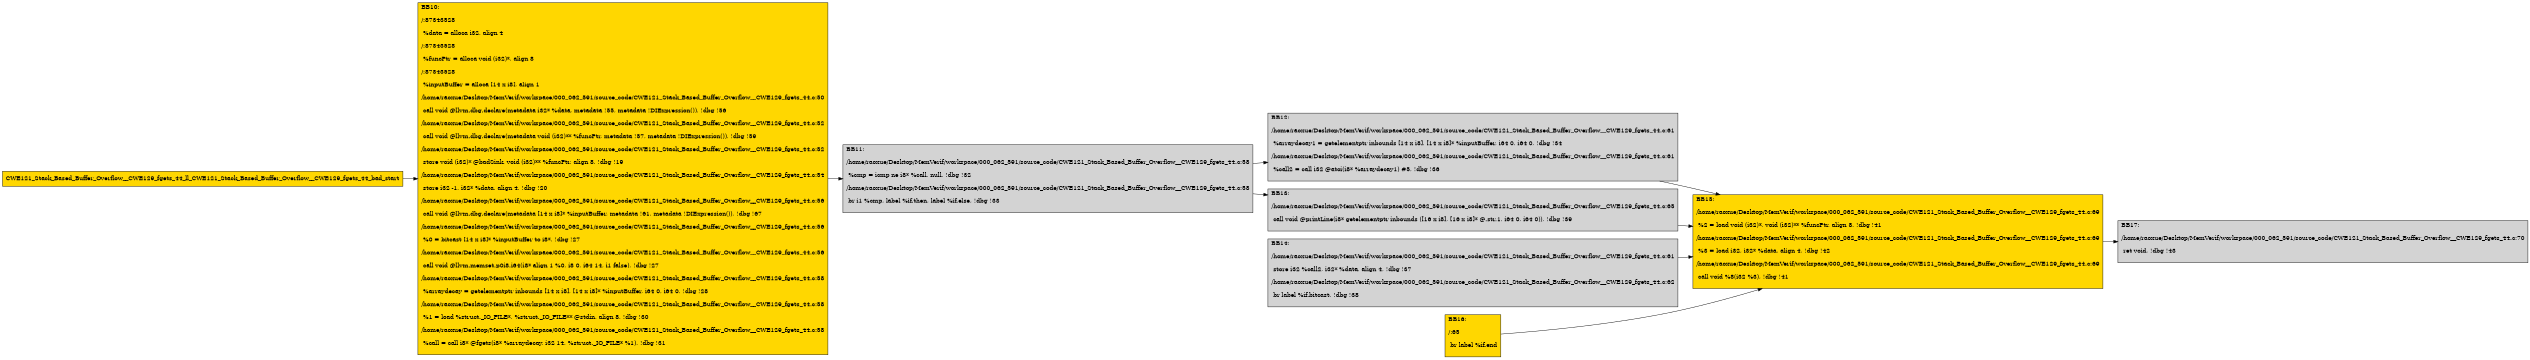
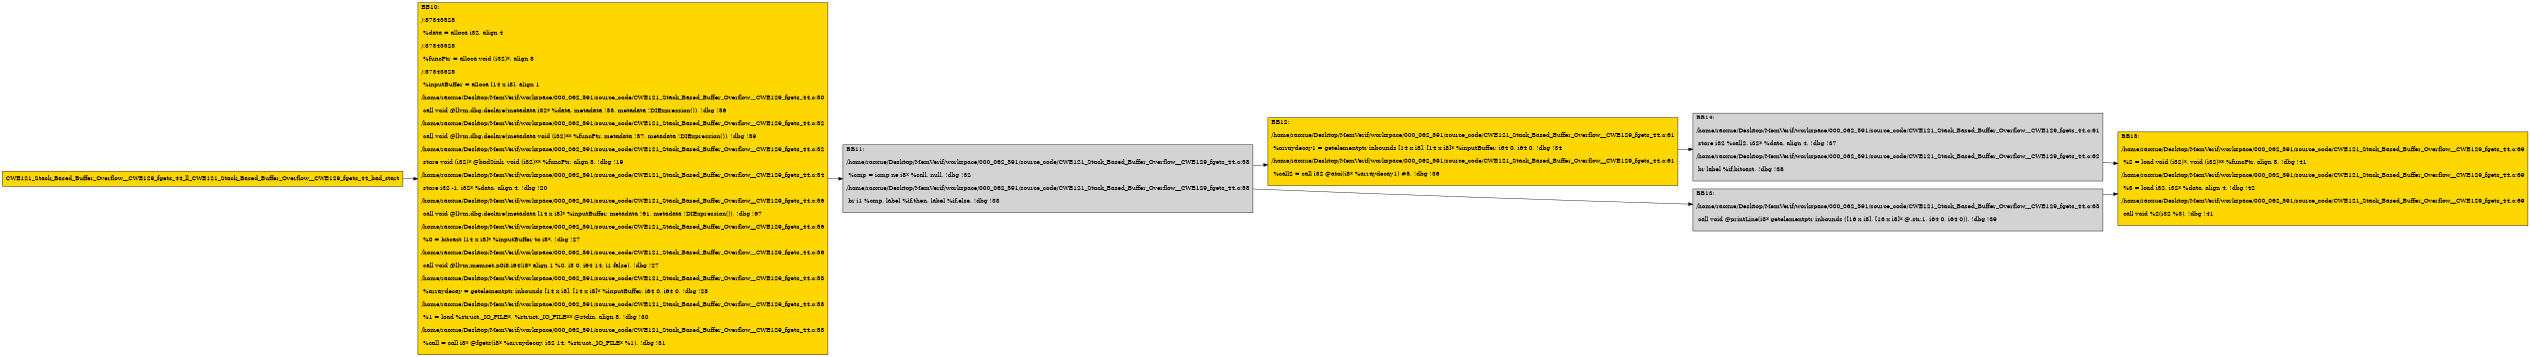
node "BB12:": fillcolor lightgrey -> gold
edge "BB12:" -> "BB15:": now "BB12:" -> "BB14:"
node "BB17:": removed
node "BB15:": text "call void %8(i32 %3), !dbg !41" -> "call void %2(i32 %3), !dbg !41"
node "BB16:": removed
